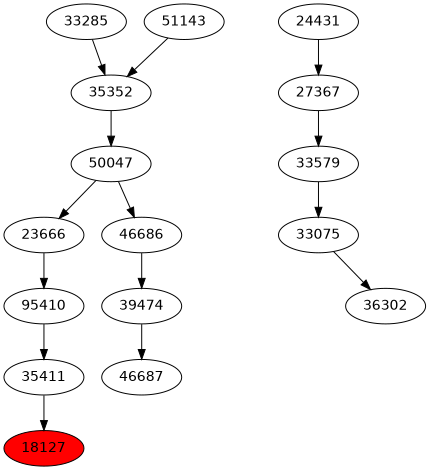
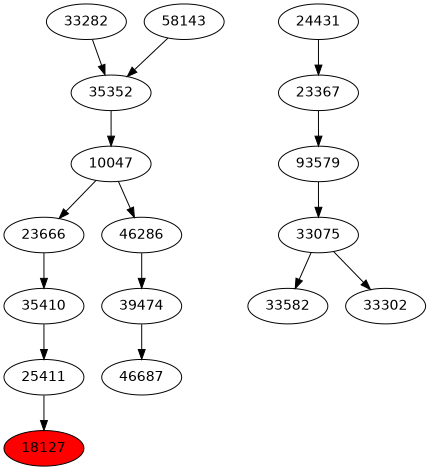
node "33285": label "33285" -> "33282"
node "51143": label "51143" -> "58143"
node "27367": label "27367" -> "23367"
node "50047": label "50047" -> "10047"
node "33579": label "33579" -> "93579"
node "46686": label "46686" -> "46286"
node "95410": label "95410" -> "35410"
node "33582": added
node "36302": label "36302" -> "33302"
node "35411": label "35411" -> "25411"
